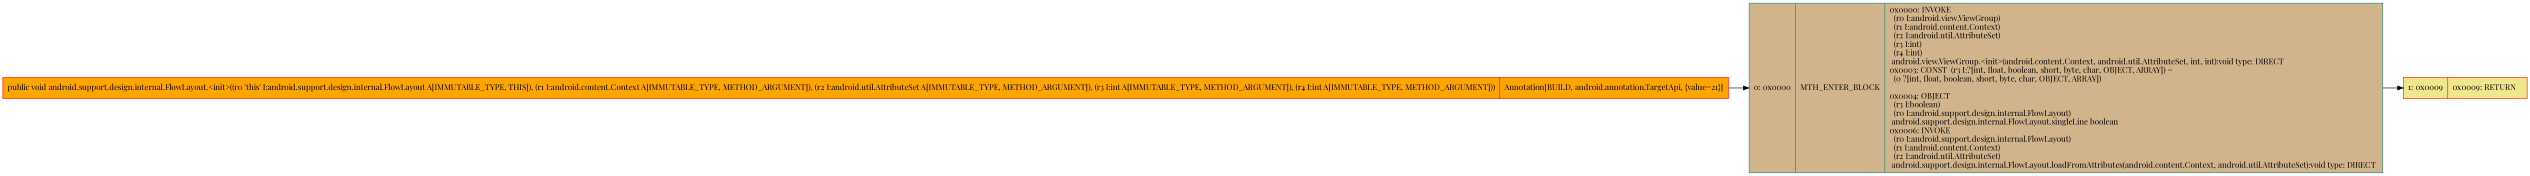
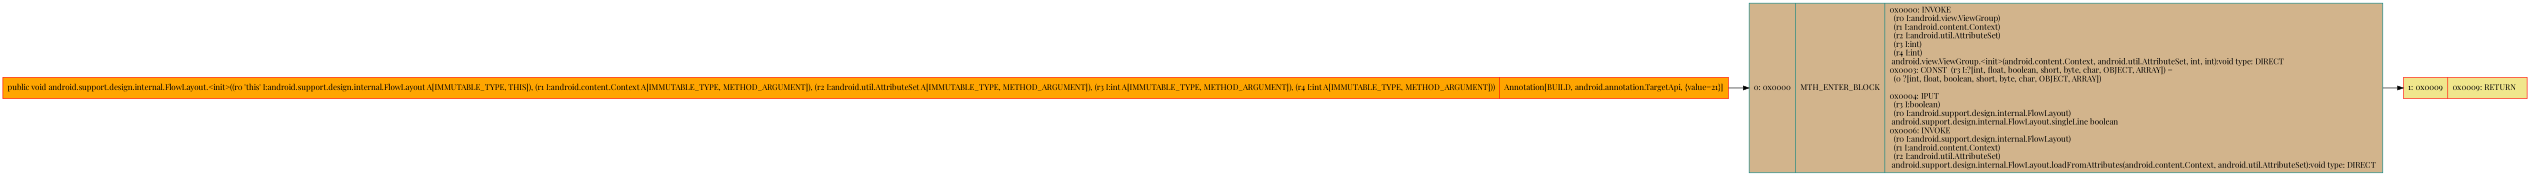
node "0: 0x0000": text "0x0004: OBJECT" -> "0x0004: IPUT"
